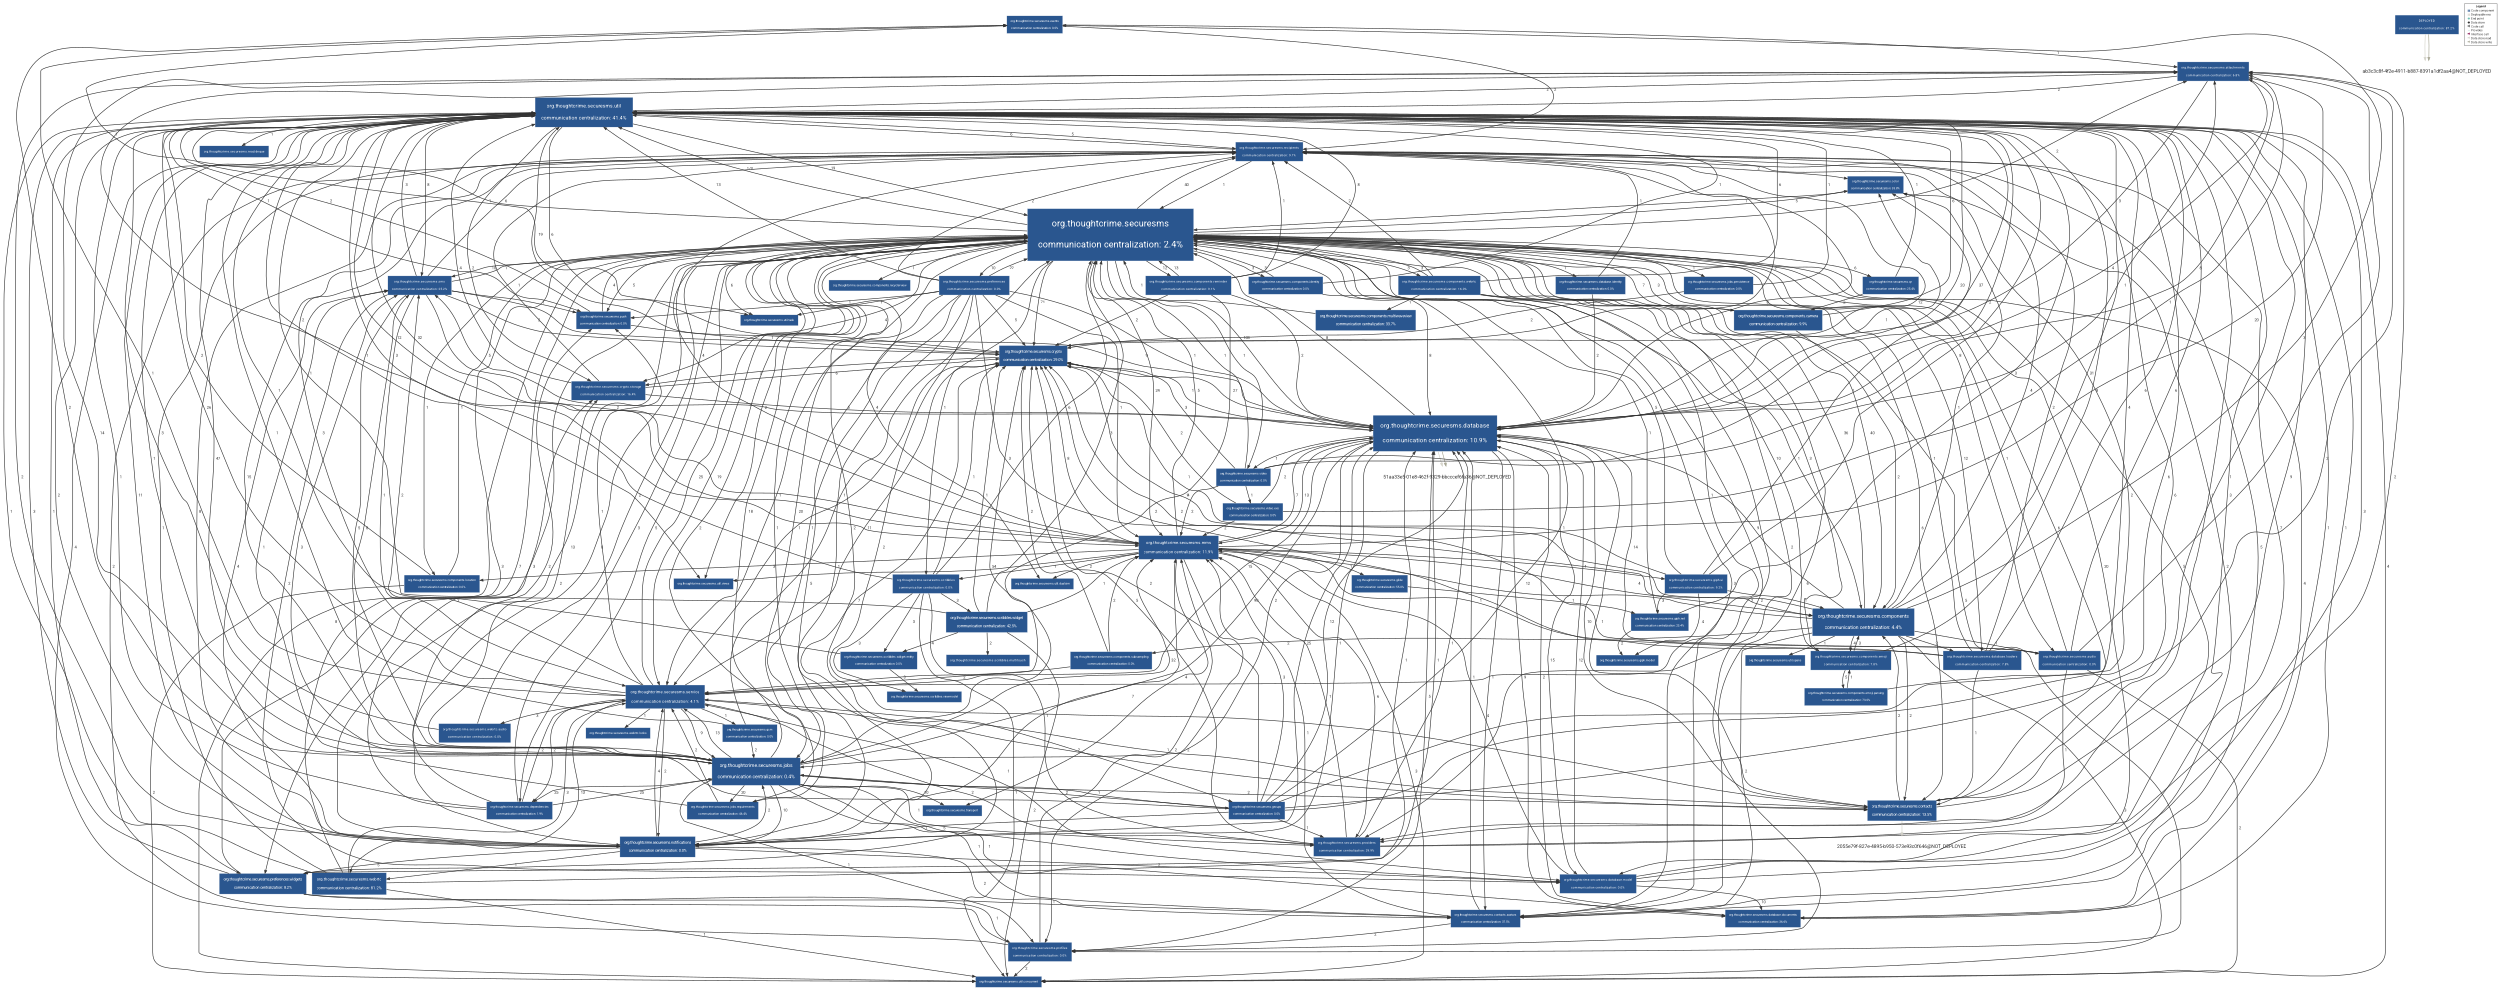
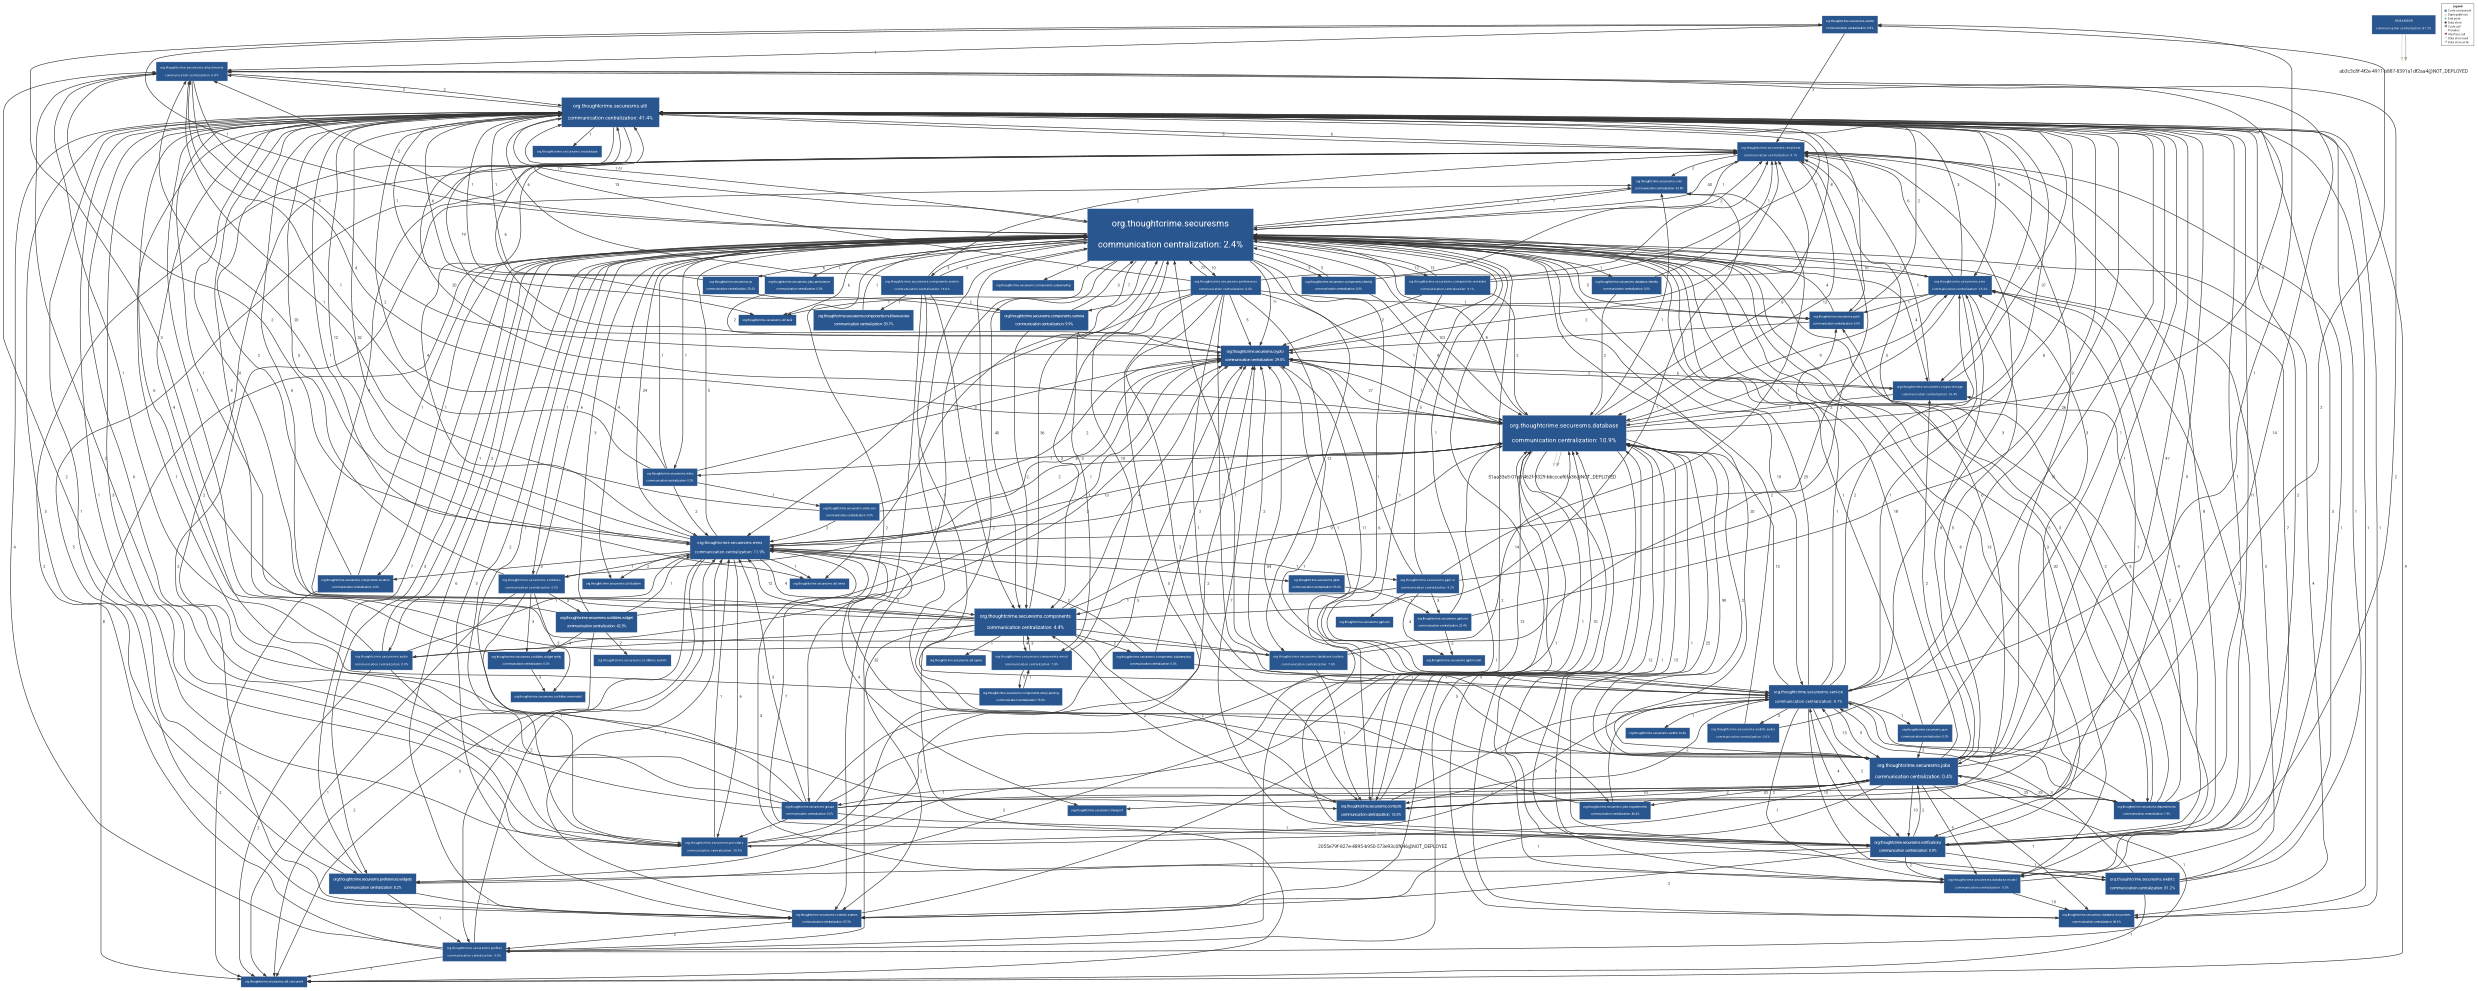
node "DEPLOYED communication centralization: 87.2%": label "DEPLOYED communication centralization: 87.2%" -> "REMAINDER communication centralization: 87.2%"
node "org.thoughtcrime.securesms.components.recyclerview": label "org.thoughtcrime.securesms.components.recyclerview" -> "org.thoughtcrime.securesms.components.subsampling"
node "org.thoughtcrime.securesms.giph.util": added
node "org.thoughtcrime.securesms.scribbles.multitouch": label "org.thoughtcrime.securesms.scribbles.multitouch" -> "org.thoughtcrime.securesms.scribbles.webrtc"
